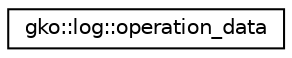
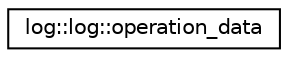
node "gko::log::operation_data": label "gko::log::operation_data" -> "log::log::operation_data"
